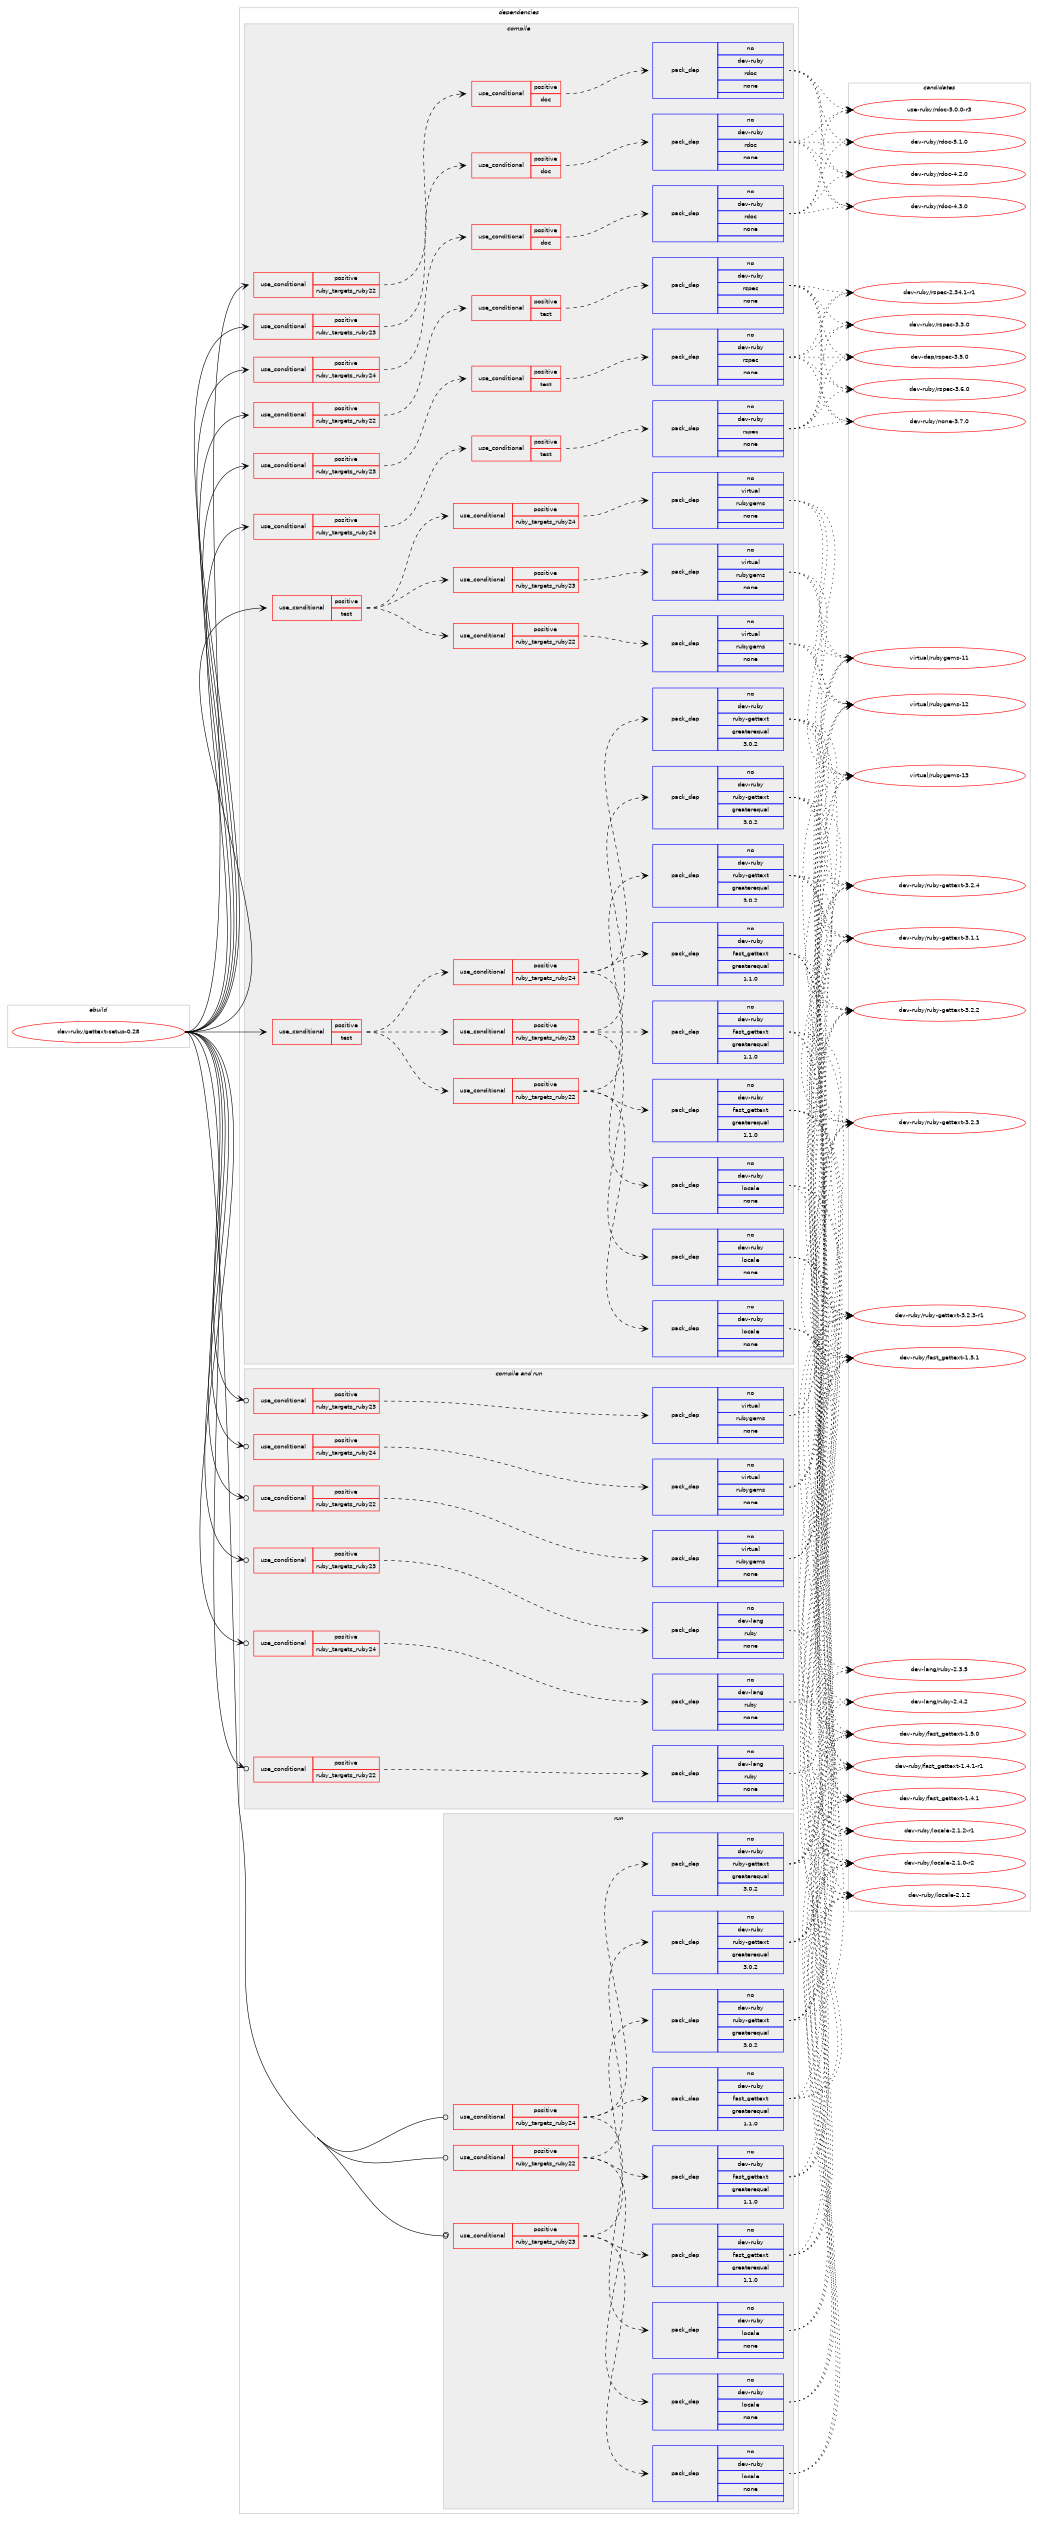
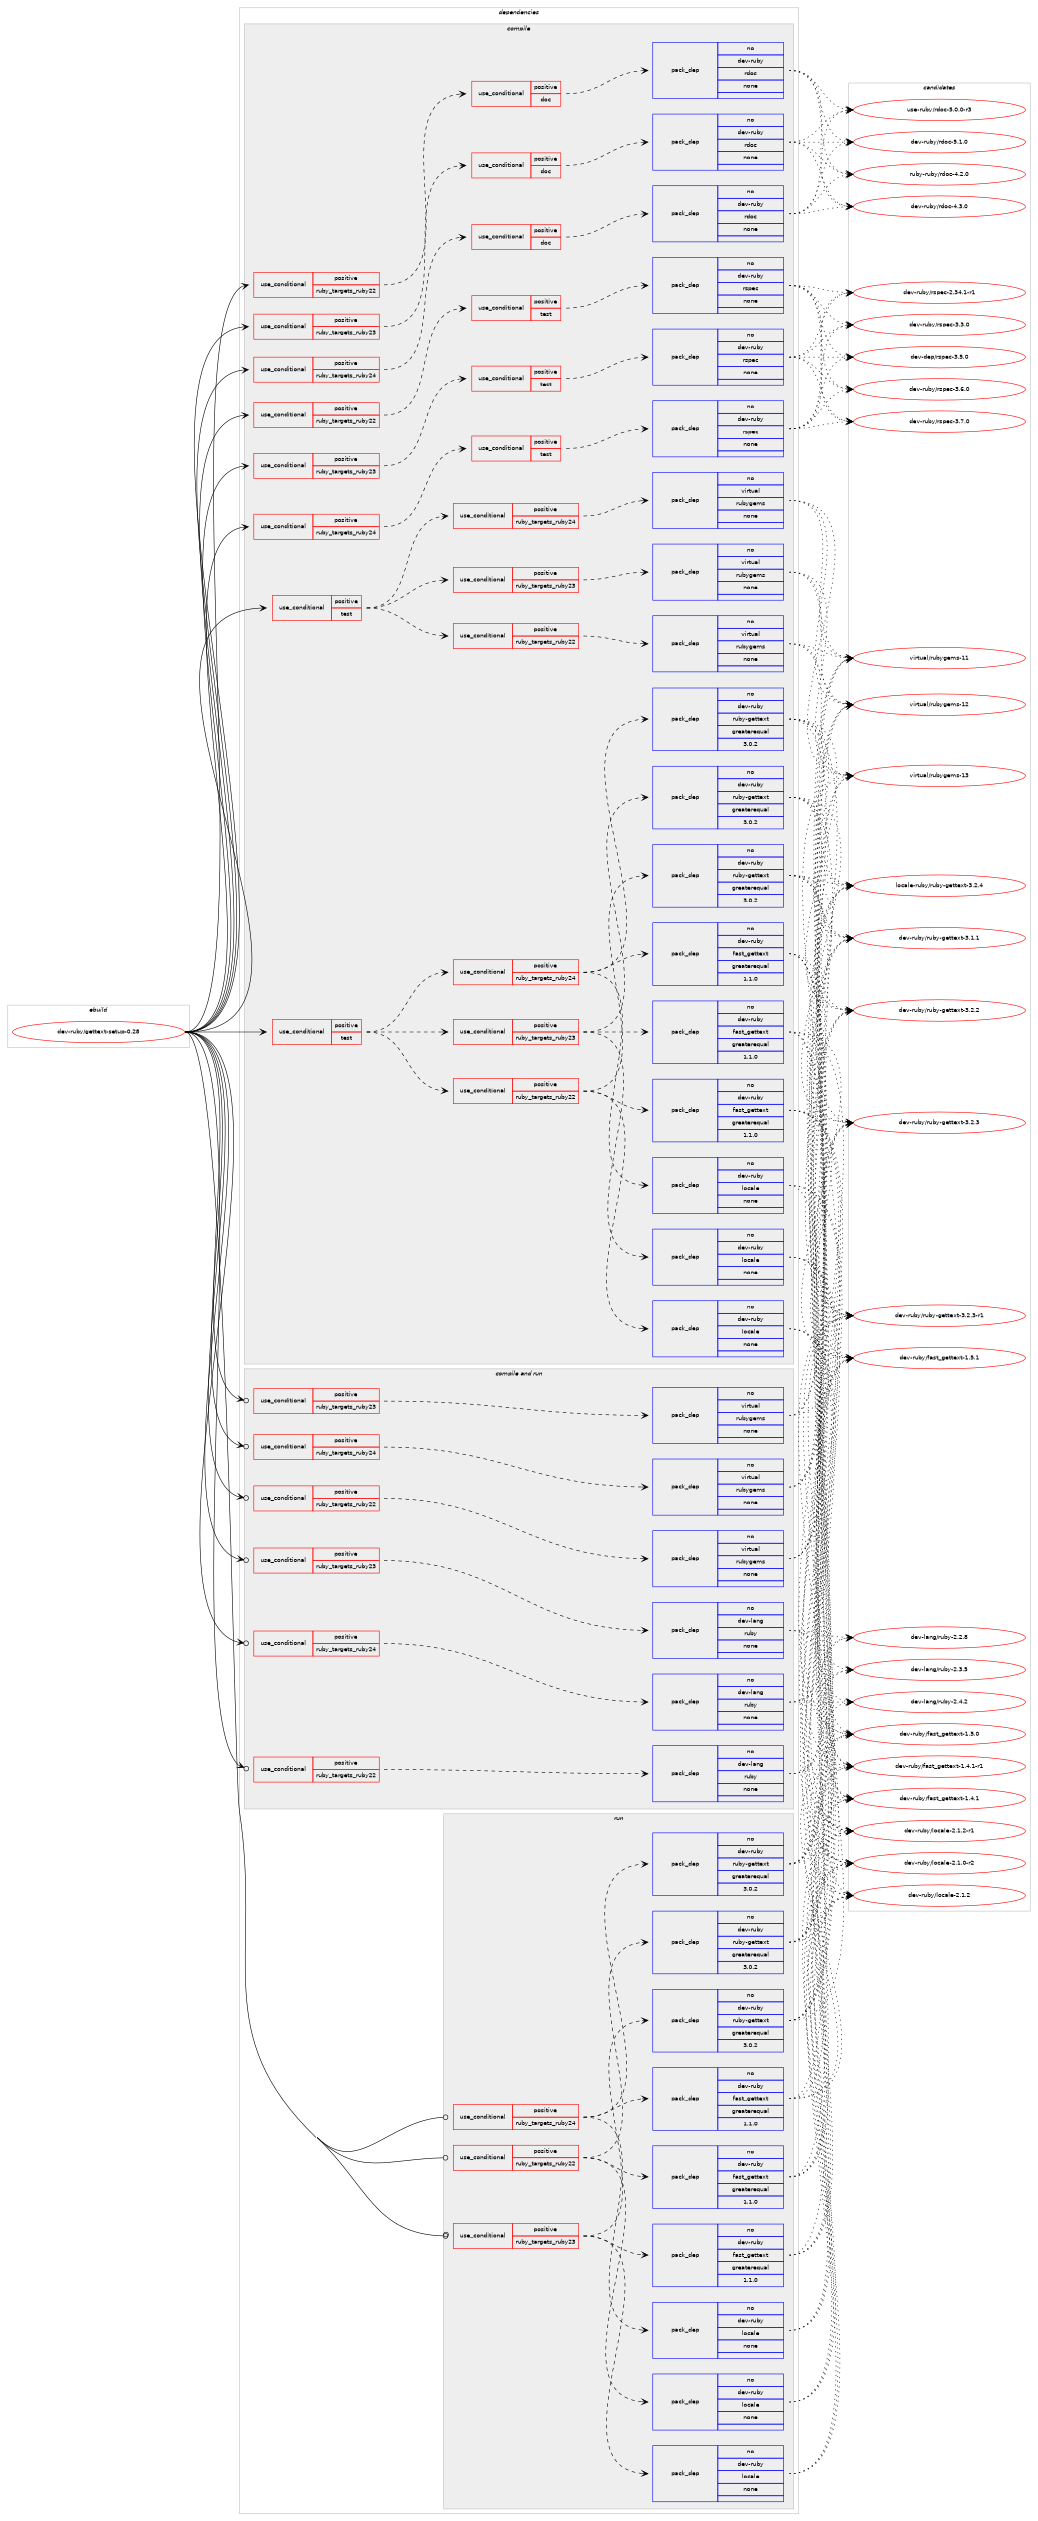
node "dev-ruby/rdoc-4.2.0": label "dev-ruby/rdoc-4.2.0" -> "ruby-ruby/rdoc-4.2.0"
node "dev-ruby/none-3.7.0": label "dev-ruby/none-3.7.0" -> "dev-ruby/rspec-3.7.0"
node "dev-ruby/ruby-gettext-3.2.4": label "dev-ruby/ruby-gettext-3.2.4" -> "locale-ruby/ruby-gettext-3.2.4"
node "dev-lang/ruby-2.2.8": added
